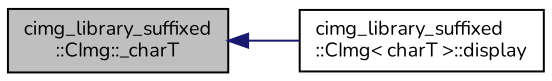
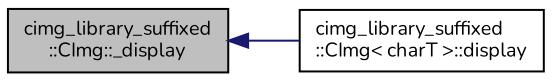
node "cimg_library_suffixed ::CImg::_charT": label "cimg_library_suffixed ::CImg::_charT" -> "cimg_library_suffixed ::CImg::_display"
